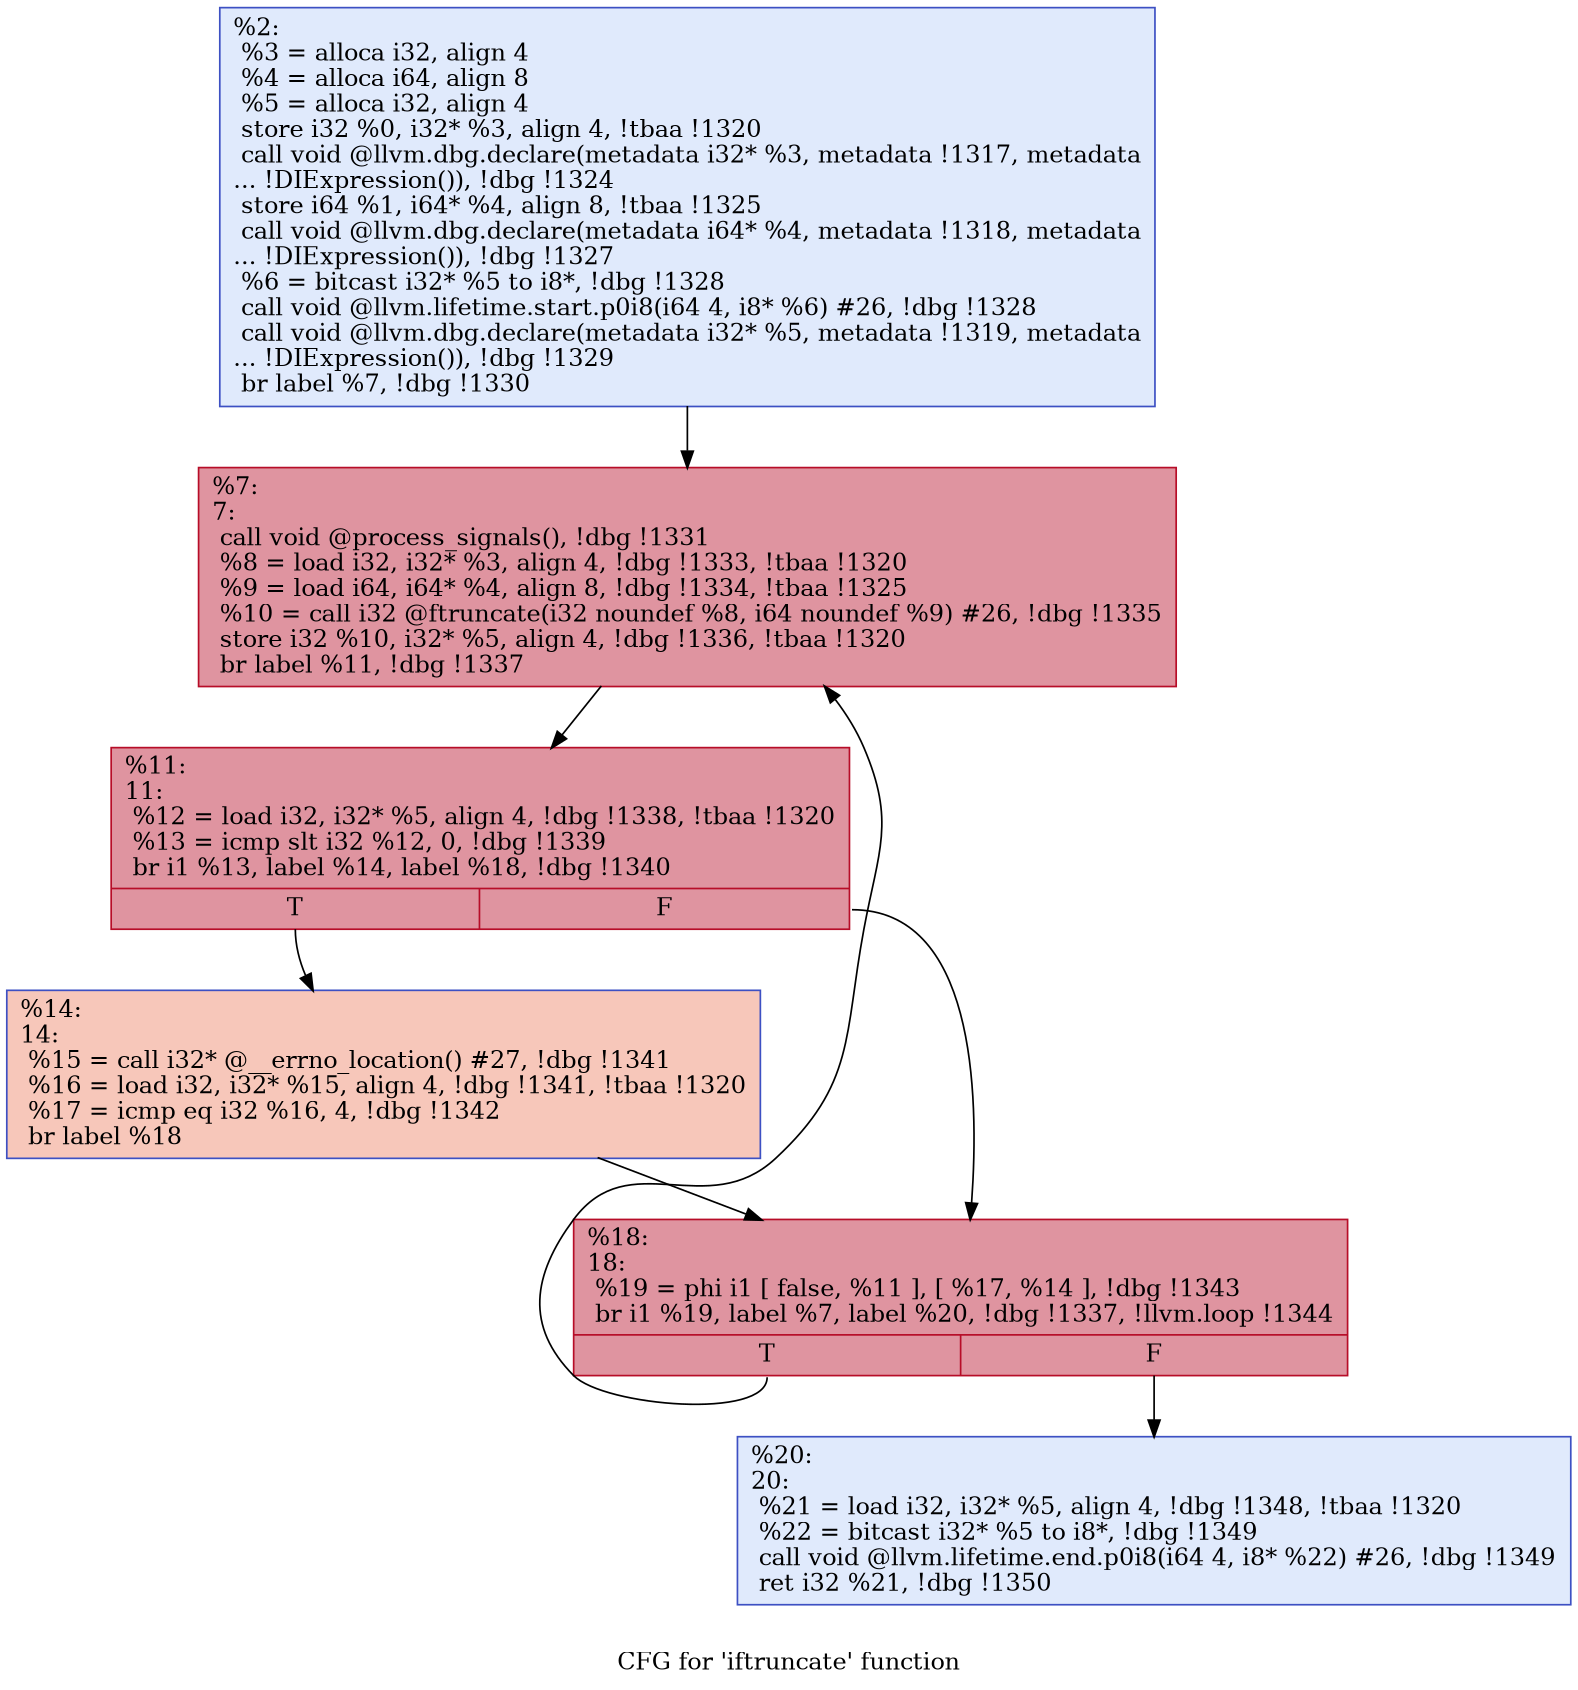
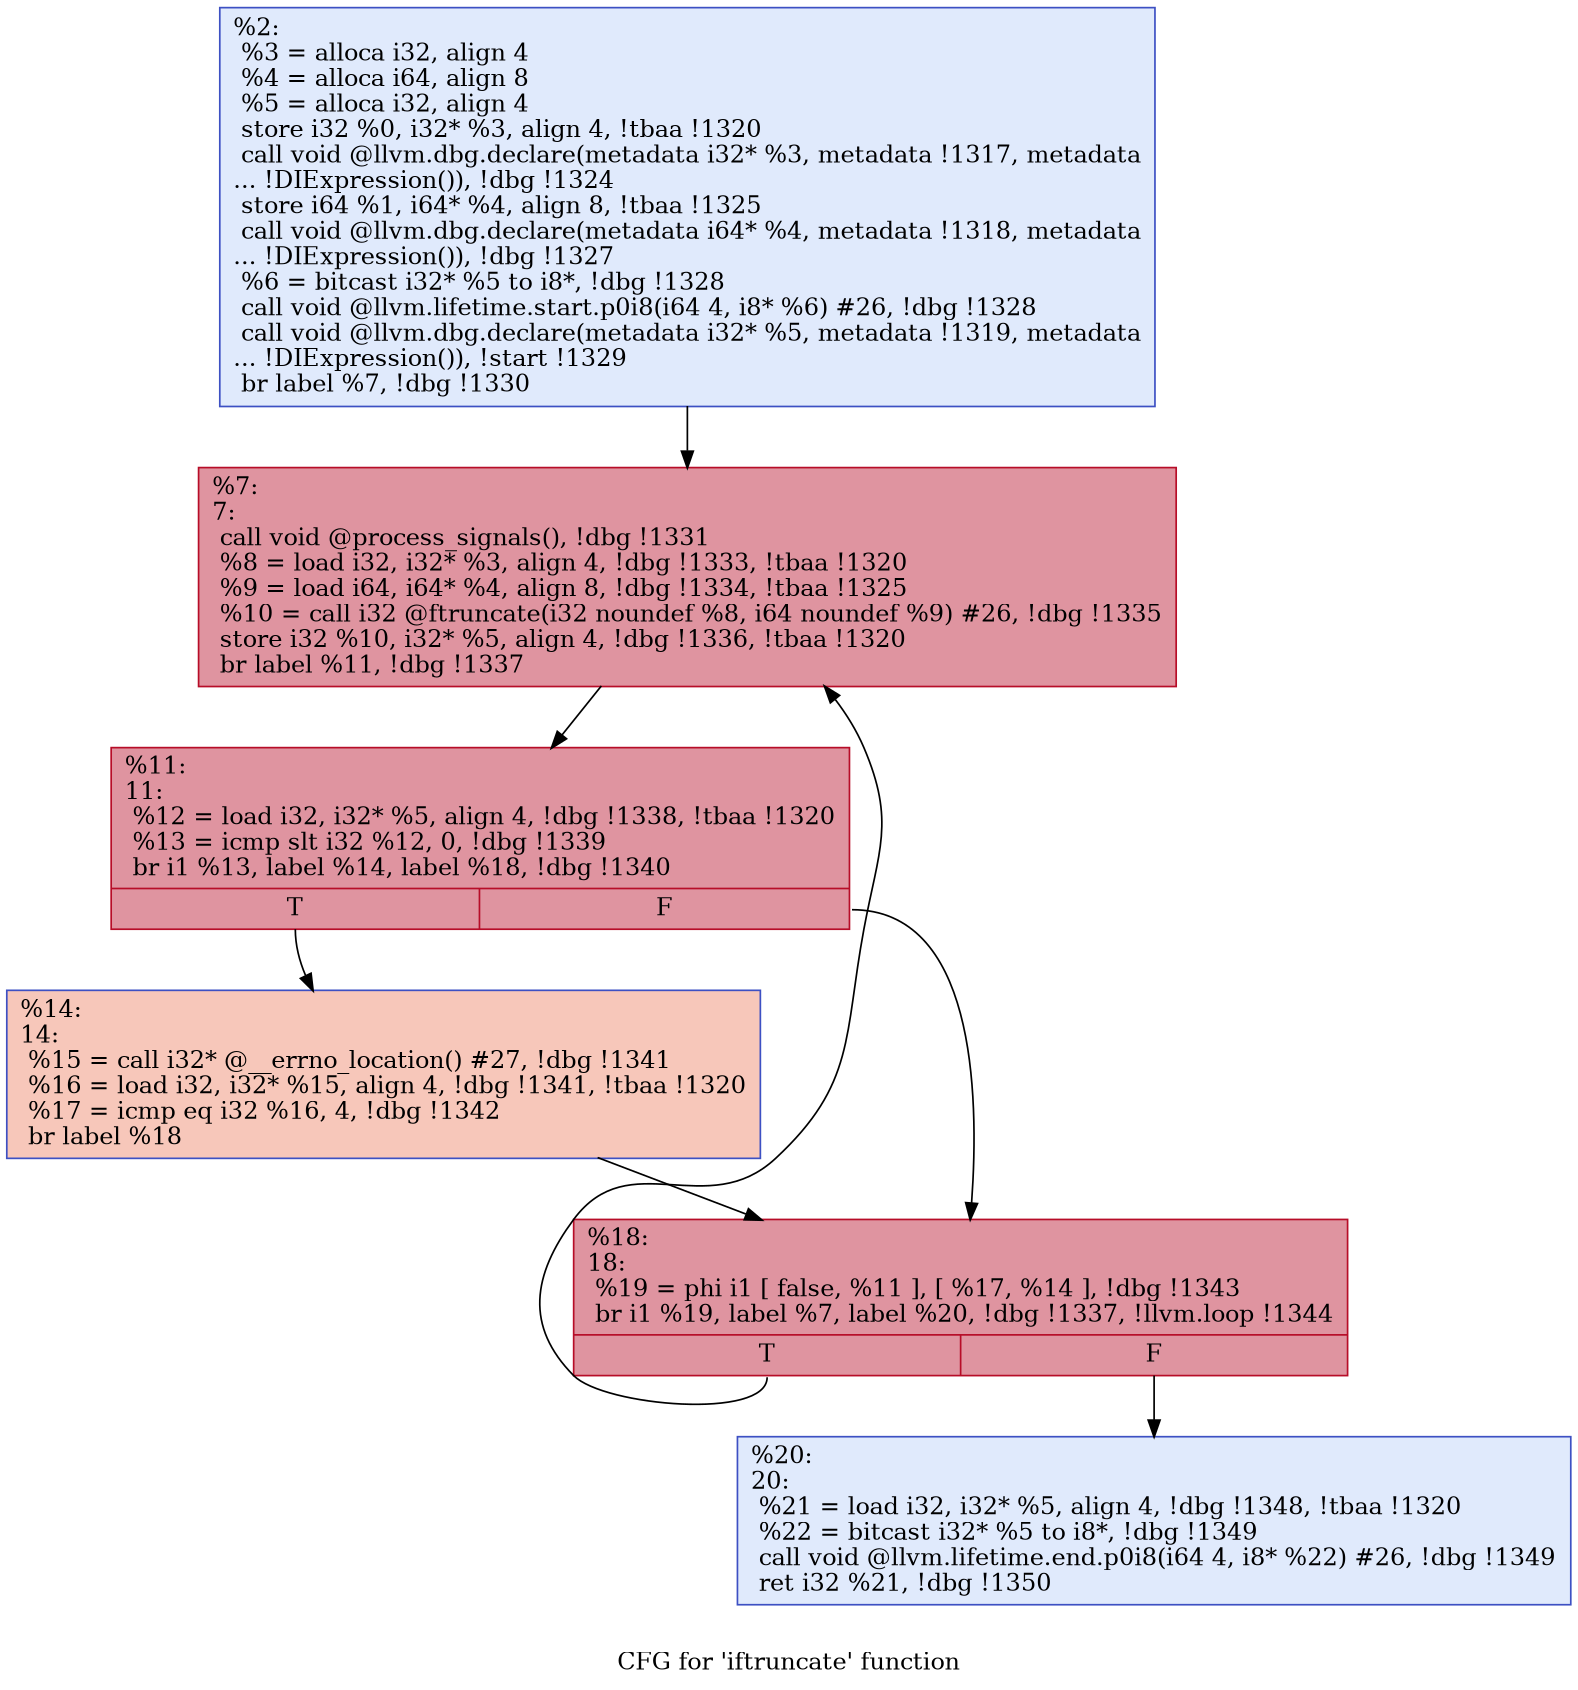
node "%2:": text "... !DIExpression()), !dbg !1329" -> "... !DIExpression()), !start !1329"
